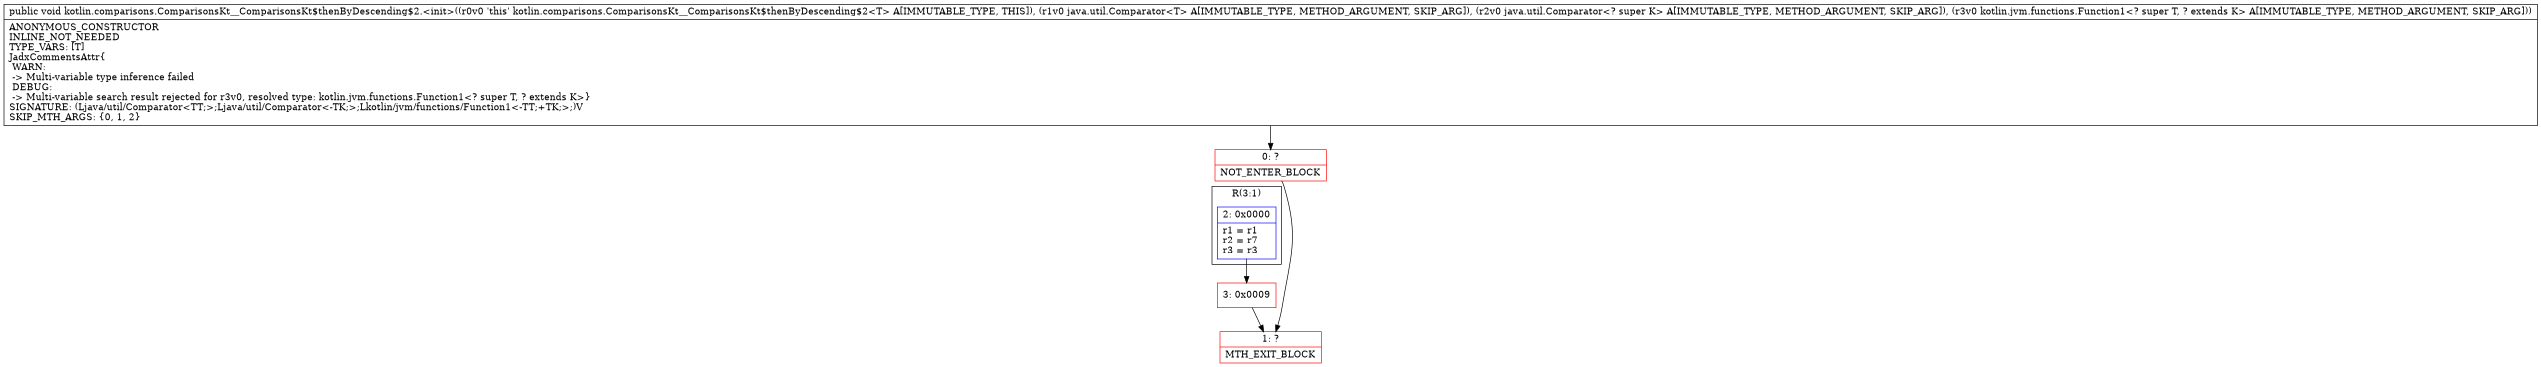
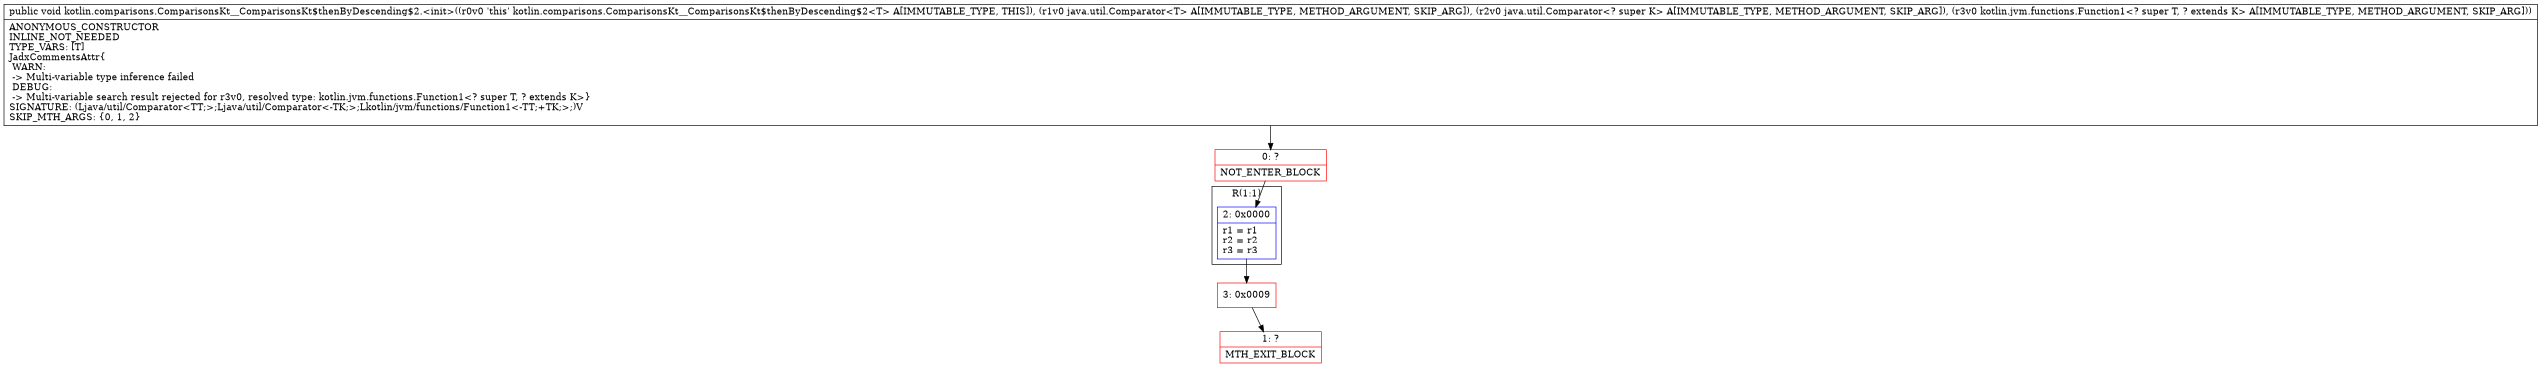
cluster "R(3:1)": label "R(3:1)" -> "R(1:1)"
node "2: 0x0000": text "r2 = r7" -> "r2 = r2"
edge "0: ?" -> "1: ?": now "0: ?" -> "2: 0x0000"
